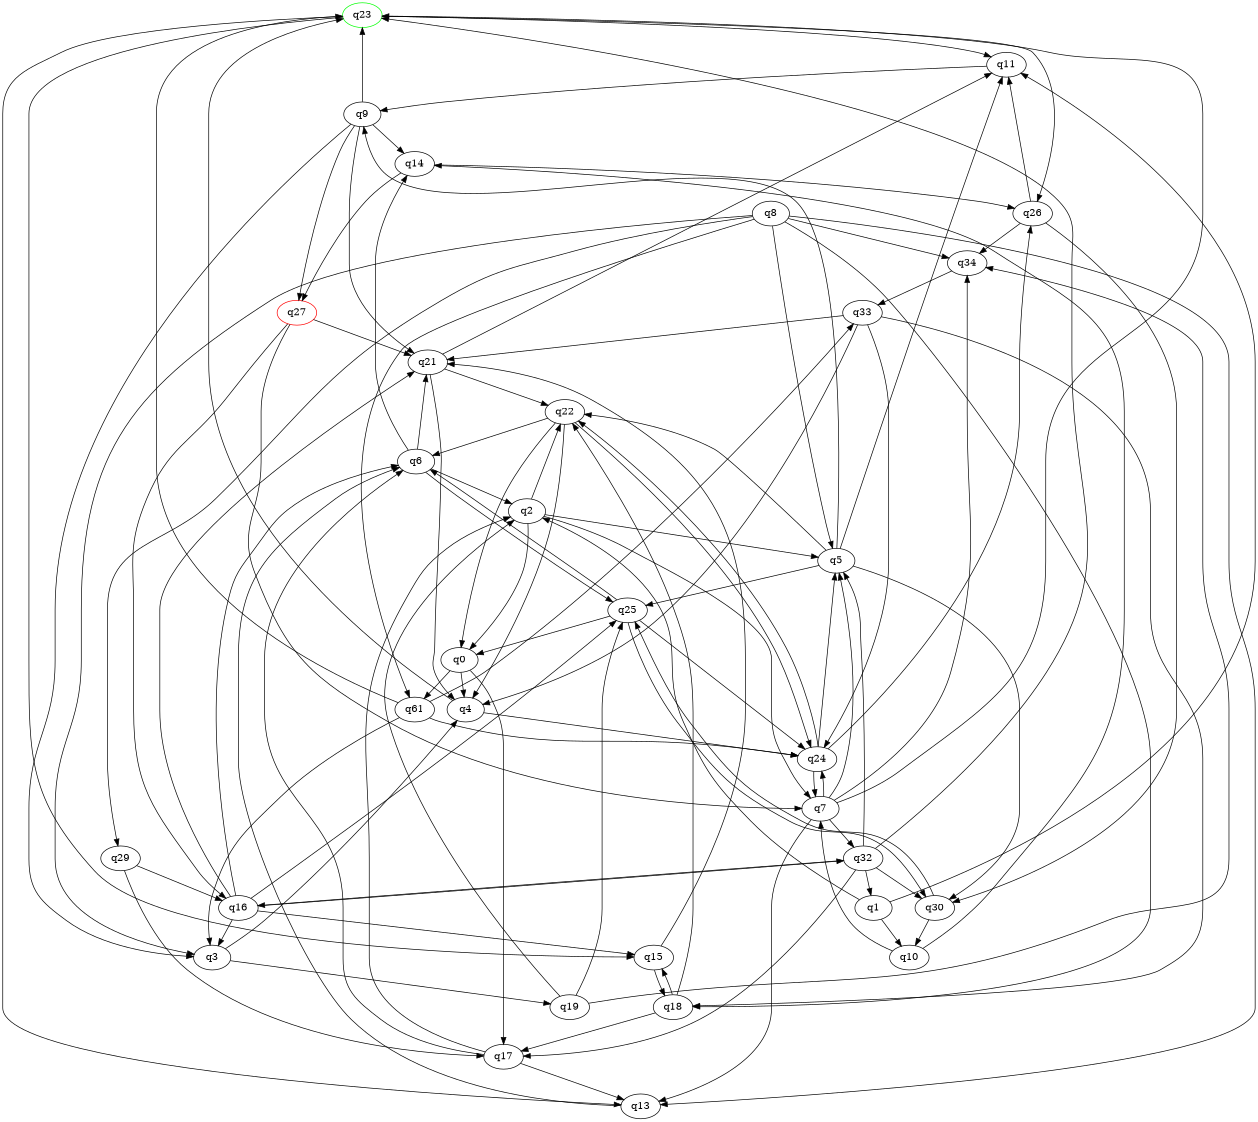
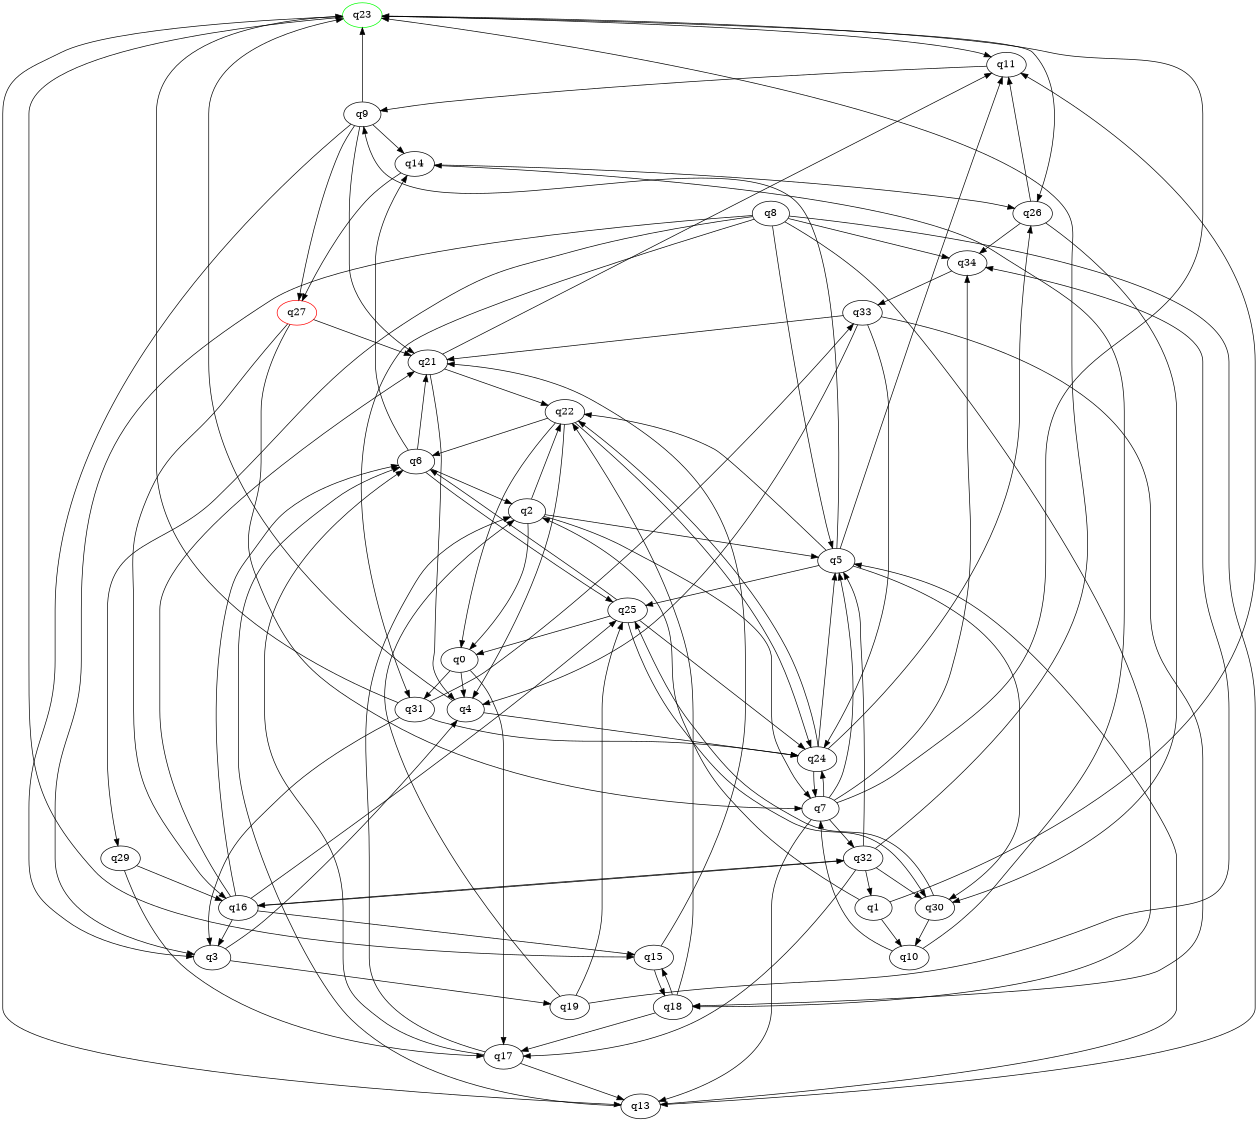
node "q61": label "q61" -> "q31"
edge "q13" -> "q5": added
